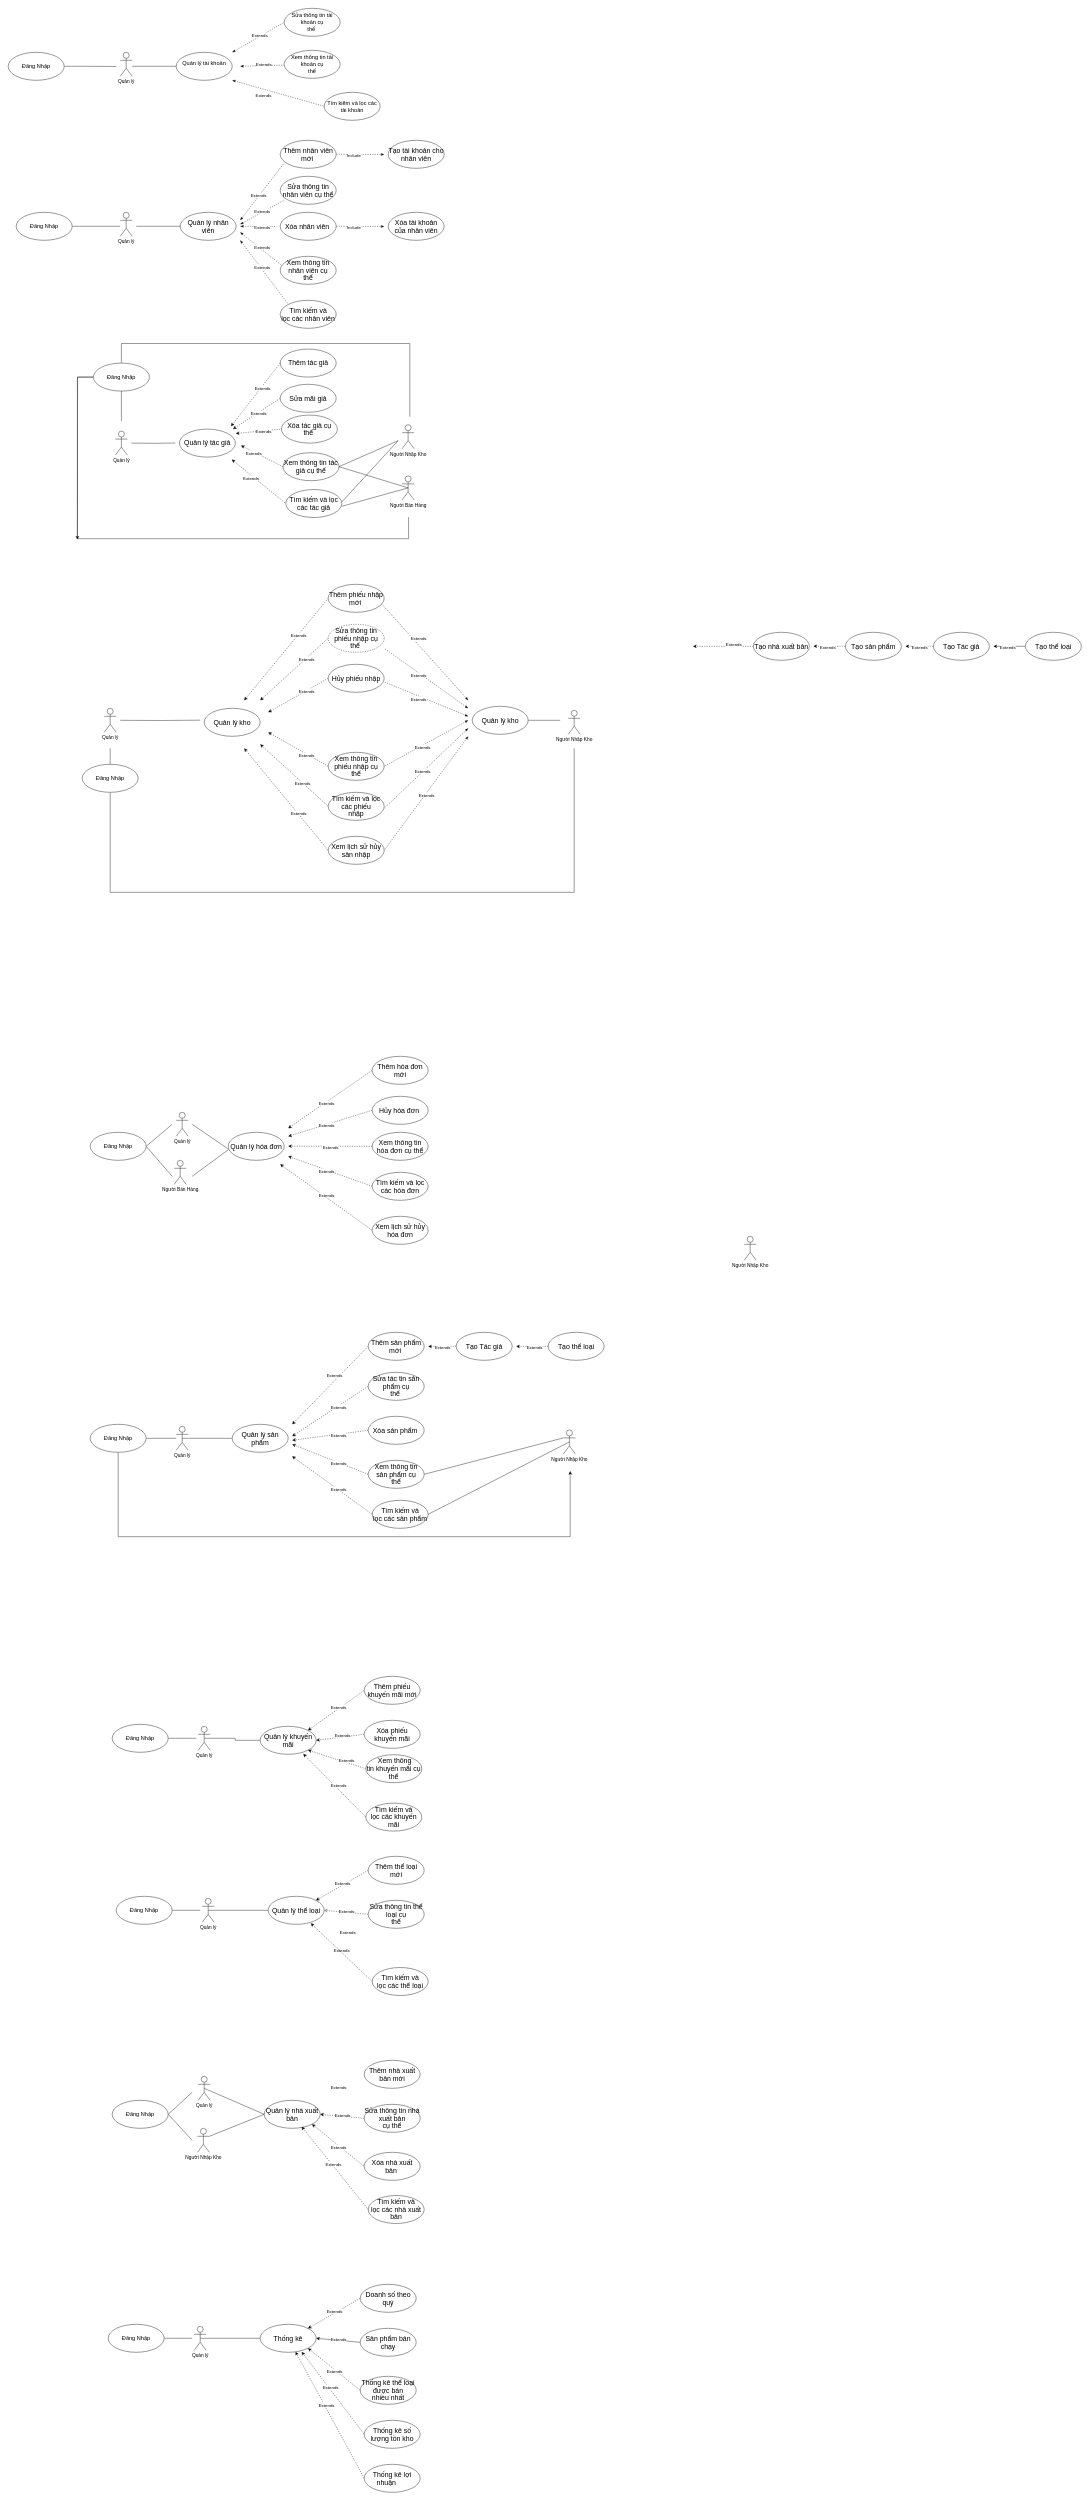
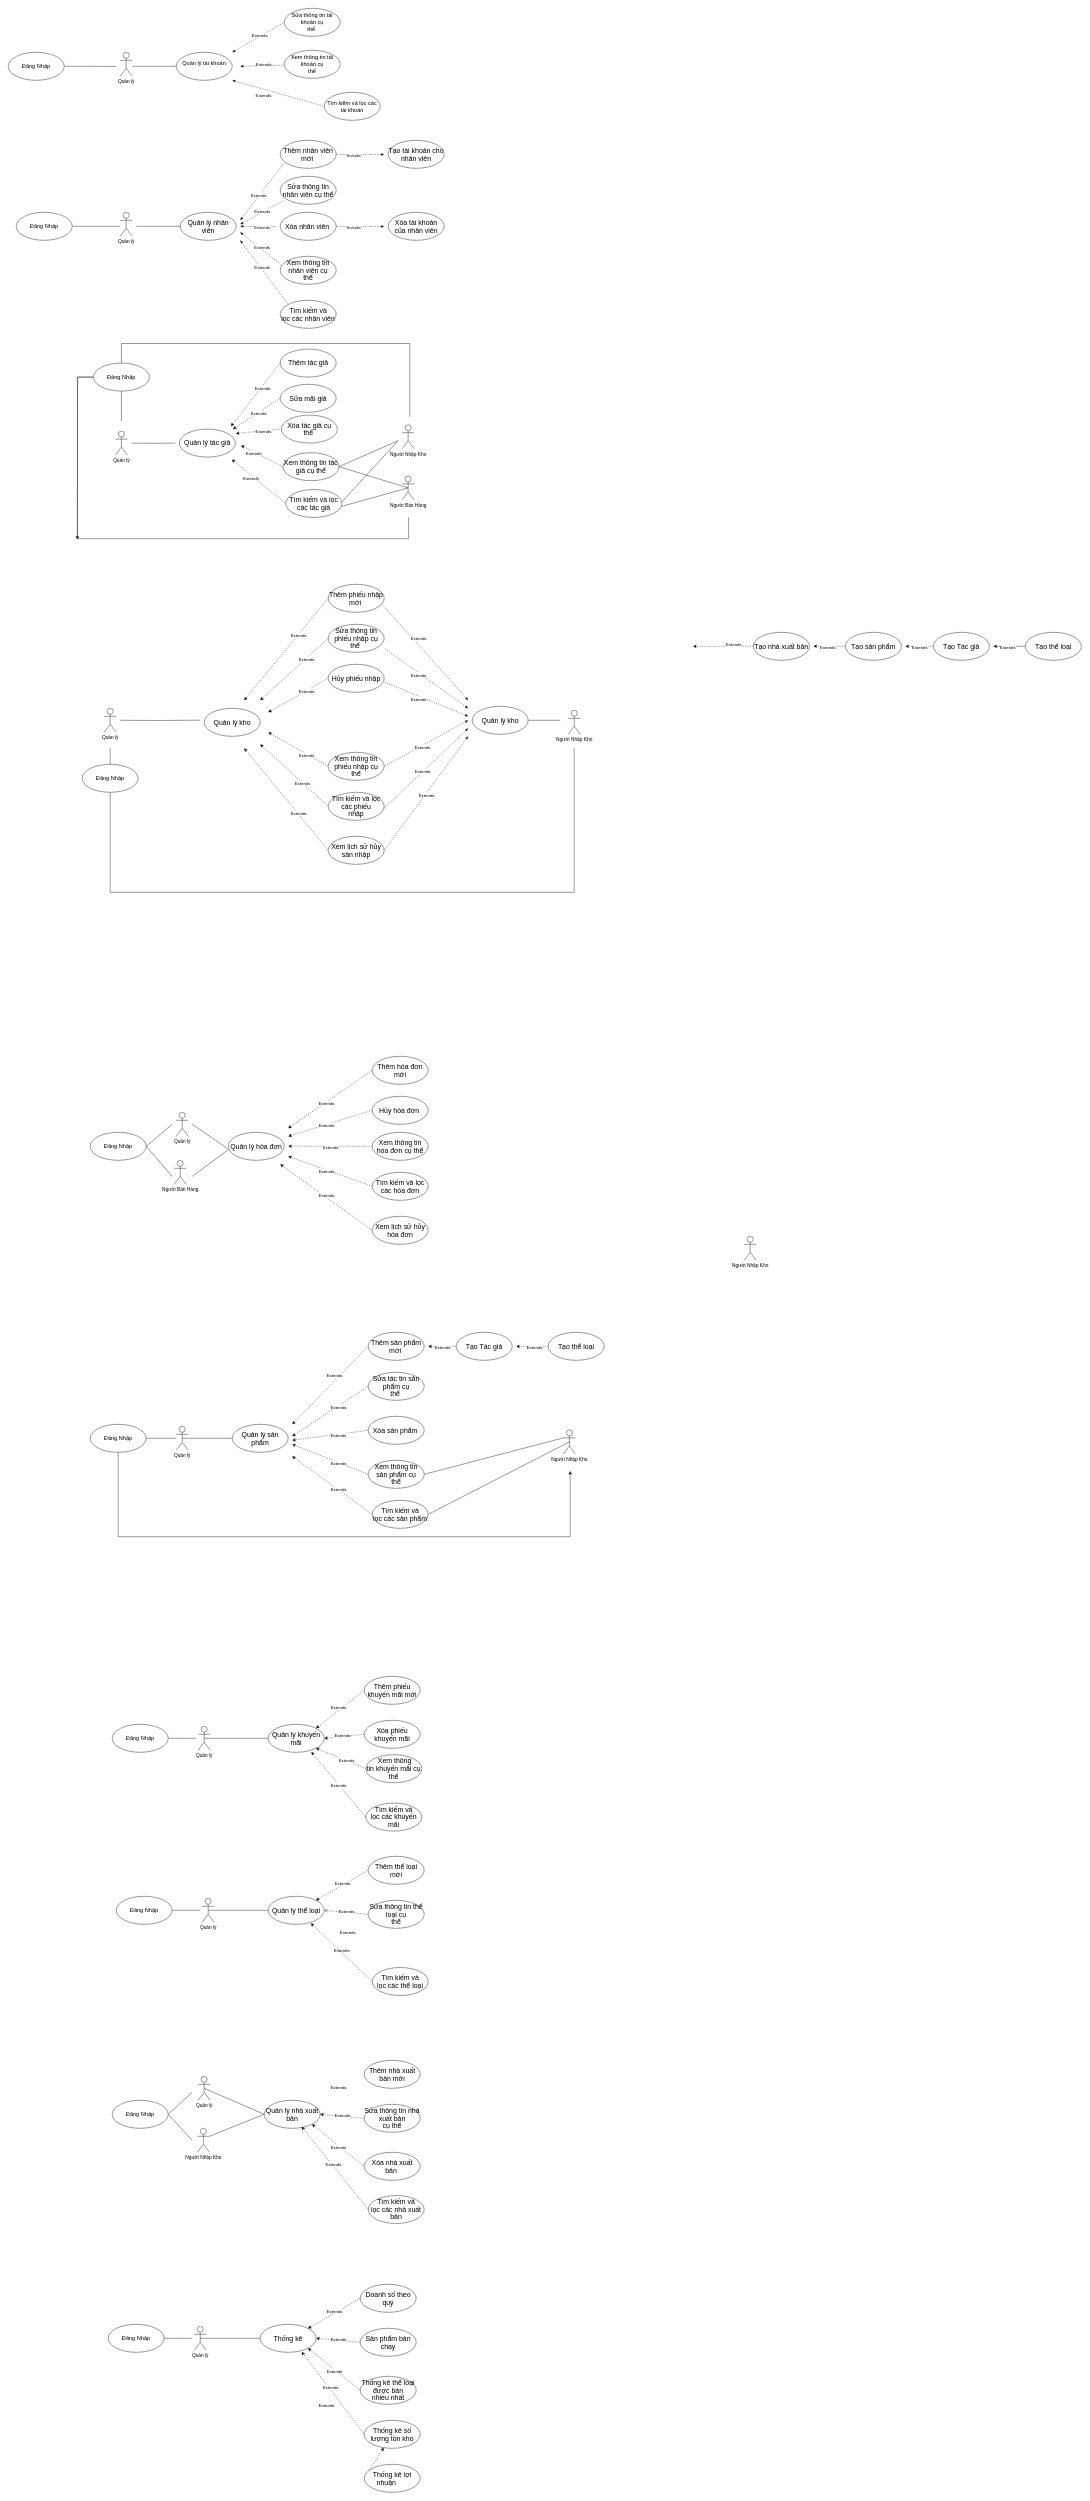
node "Sửa thông tin phiếu nhập cụ thể": style dashed -> solid
node "Quản lý khuyến mãi": moved (288, 1740) -> (296, 1738)
edge "Sản phẩm bán chạy" -> "Thống kê": style solid -> dashed
edge "Thống kê lợi nhuận" -> "Thống kê": now "Thống kê lợi nhuận" -> "Thống kê số lượng tồn kho"
